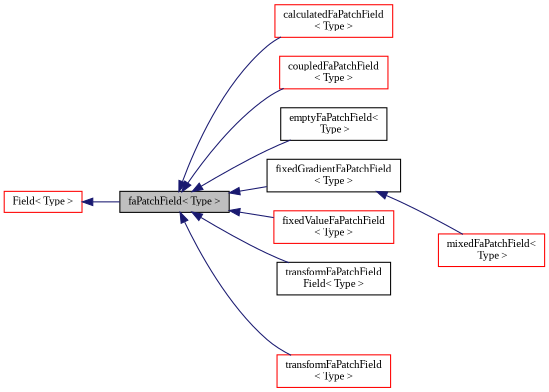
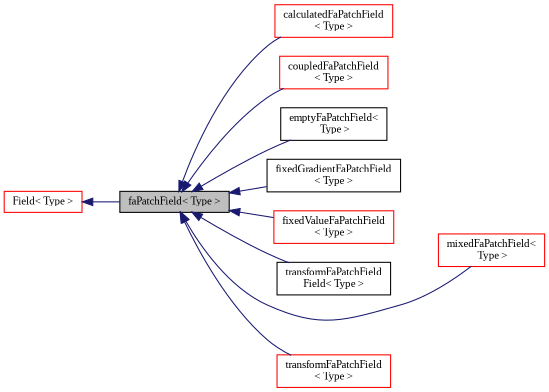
edge "mixedFaPatchField< Type >" -> "fixedGradientFaPatchField < Type >": now "mixedFaPatchField< Type >" -> "faPatchField< Type >"
